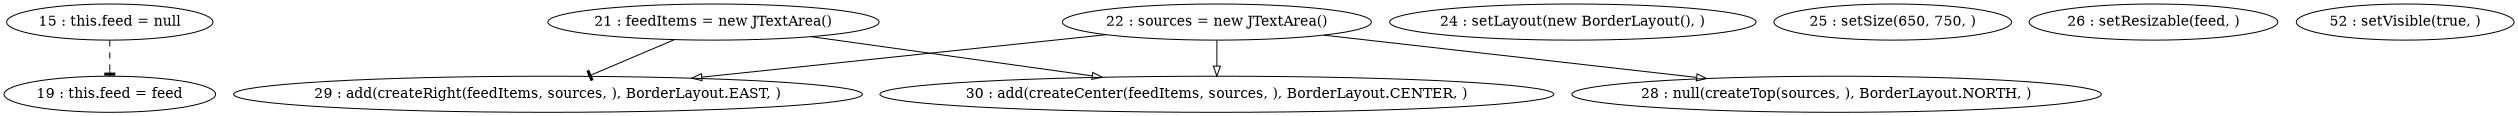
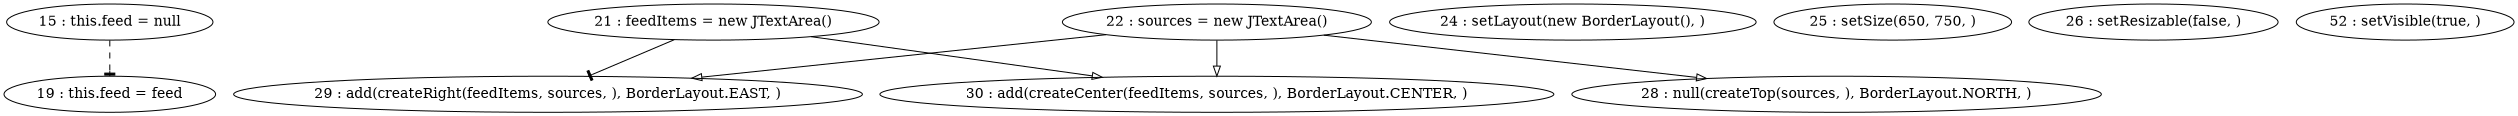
node "26 : setResizable(feed, )": label "26 : setResizable(feed, )" -> "26 : setResizable(false, )"
